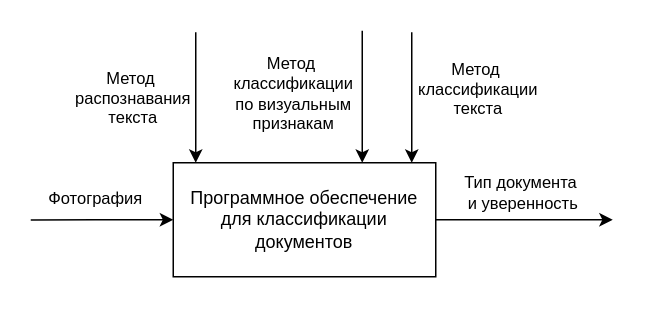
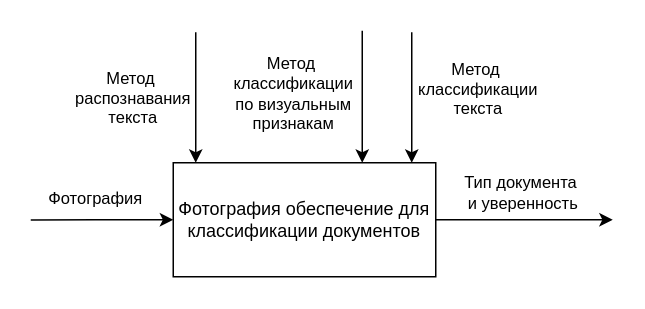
node "Программное обеспечение для классификации документов": label "Программное обеспечение для классификации документов" -> "Фотография обеспечение для классификации документов"
